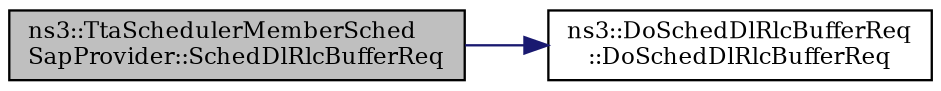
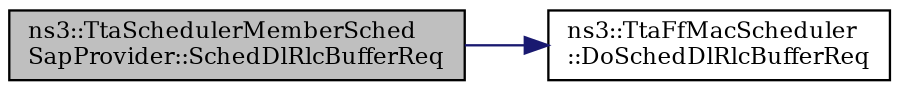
node "ns3::DoSchedDlRlcBufferReq ::DoSchedDlRlcBufferReq": label "ns3::DoSchedDlRlcBufferReq ::DoSchedDlRlcBufferReq" -> "ns3::TtaFfMacScheduler ::DoSchedDlRlcBufferReq"
